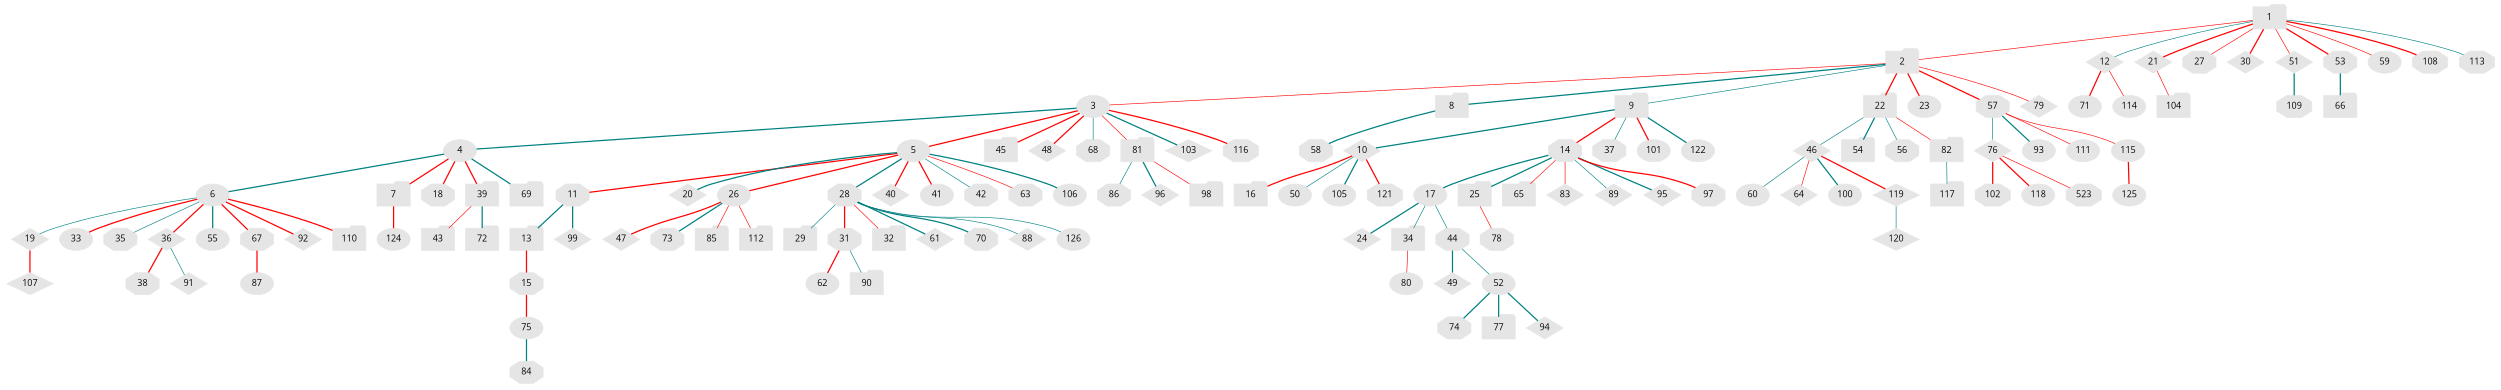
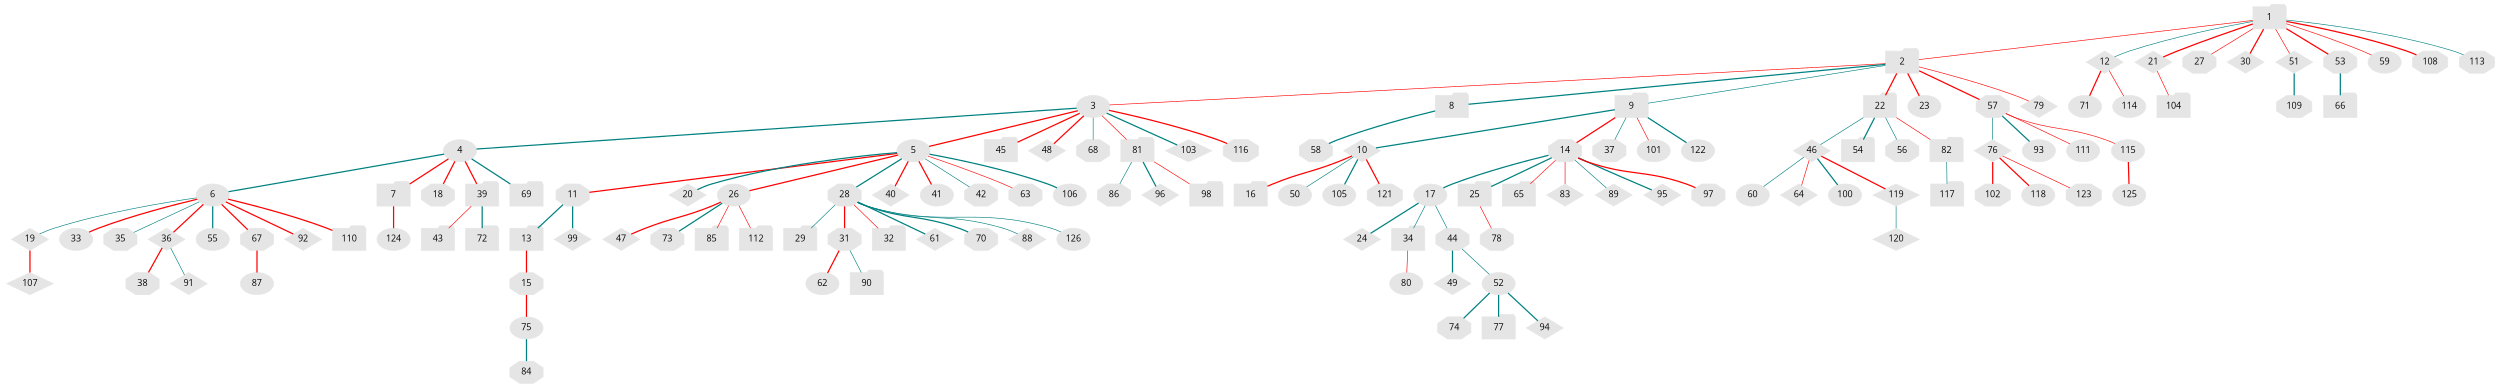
edge "9" -- "101": style bold -> solid
node "523": label "523" -> "123"
